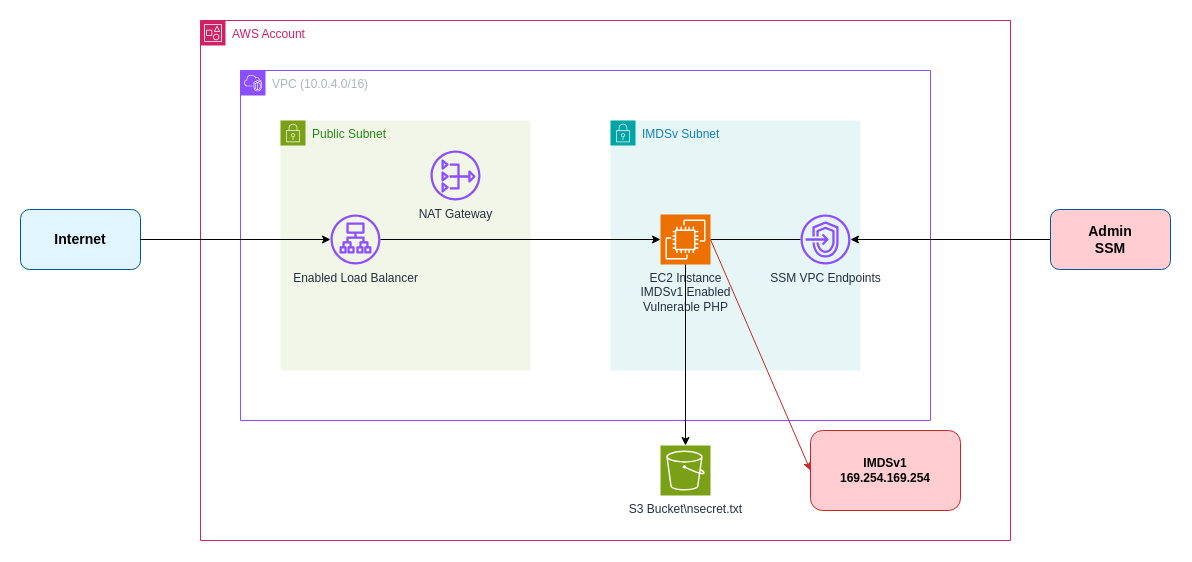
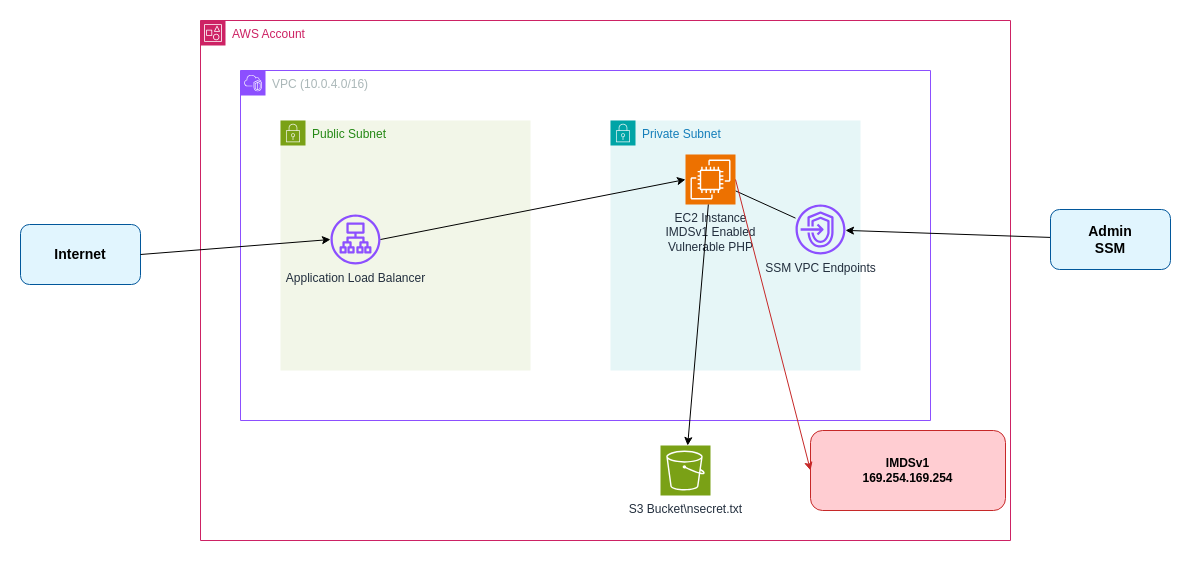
node "IMDSv Subnet": label "IMDSv Subnet" -> "Private Subnet"
node "NAT Gateway": removed
node "Internet": moved (81, 240) -> (81, 255)
node "EC2 Instance IMDSv1 Enabled Vulnerable PHP": moved (686, 240) -> (711, 180)
node "SSM VPC Endpoints": moved (826, 240) -> (821, 230)
node "Admin SSM": fillcolor #ffcdd2 -> #e1f5fe
node "Enabled Load Balancer": label "Enabled Load Balancer" -> "Application Load Balancer"
node "IMDSv1 169.254.169.254": size 150x80 -> 195x80
